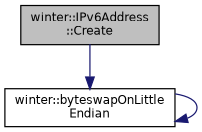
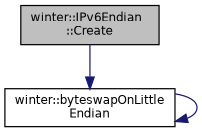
node "winter::IPv6Address ::Create": label "winter::IPv6Address ::Create" -> "winter::IPv6Endian ::Create"
